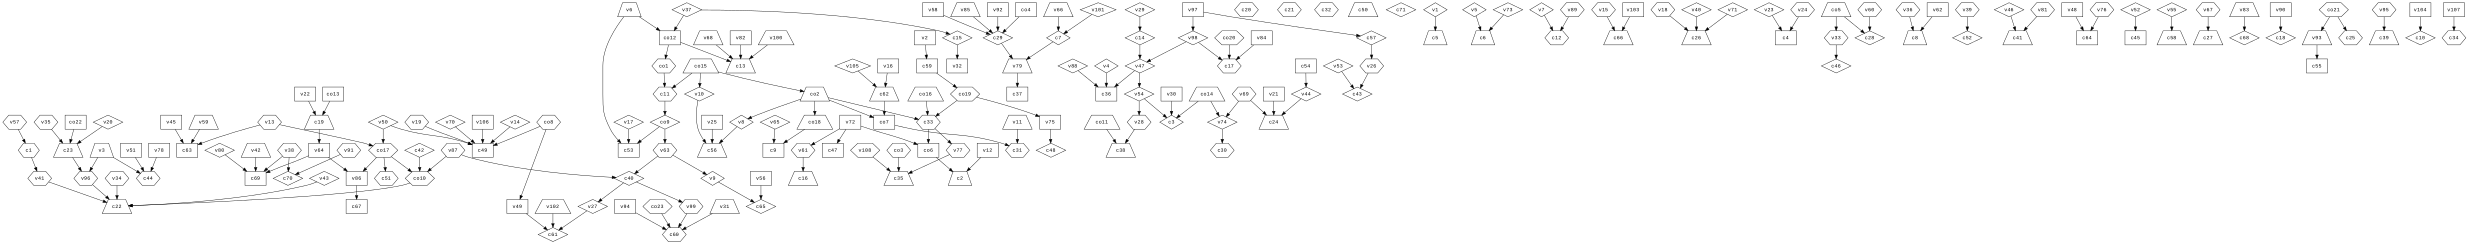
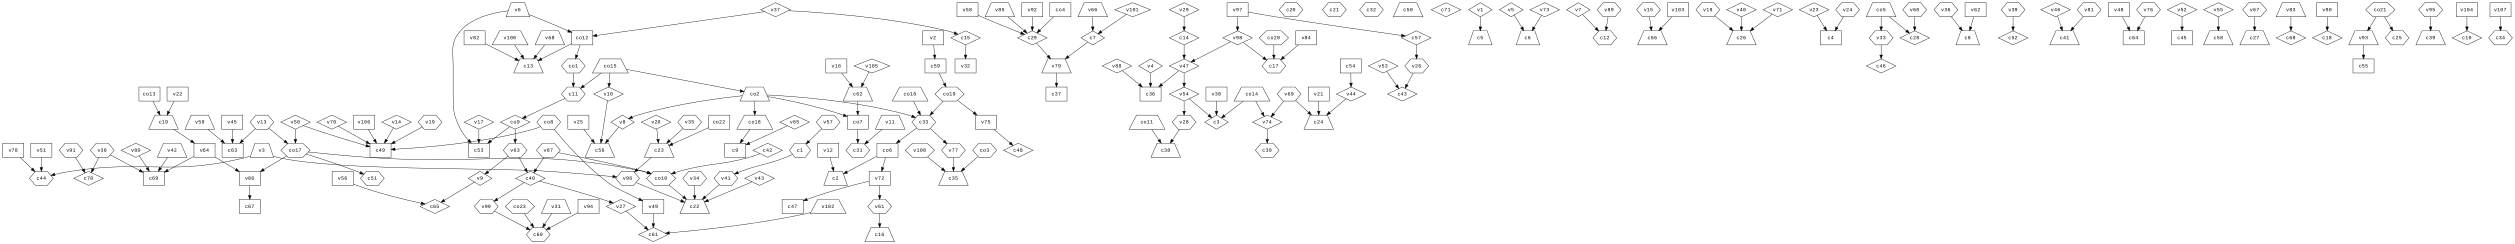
edge "v72" -> "co6": reversed
